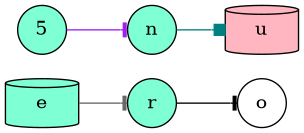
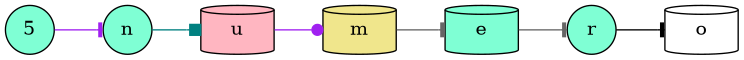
node "m": added
node "o": shape circle -> cylinder
